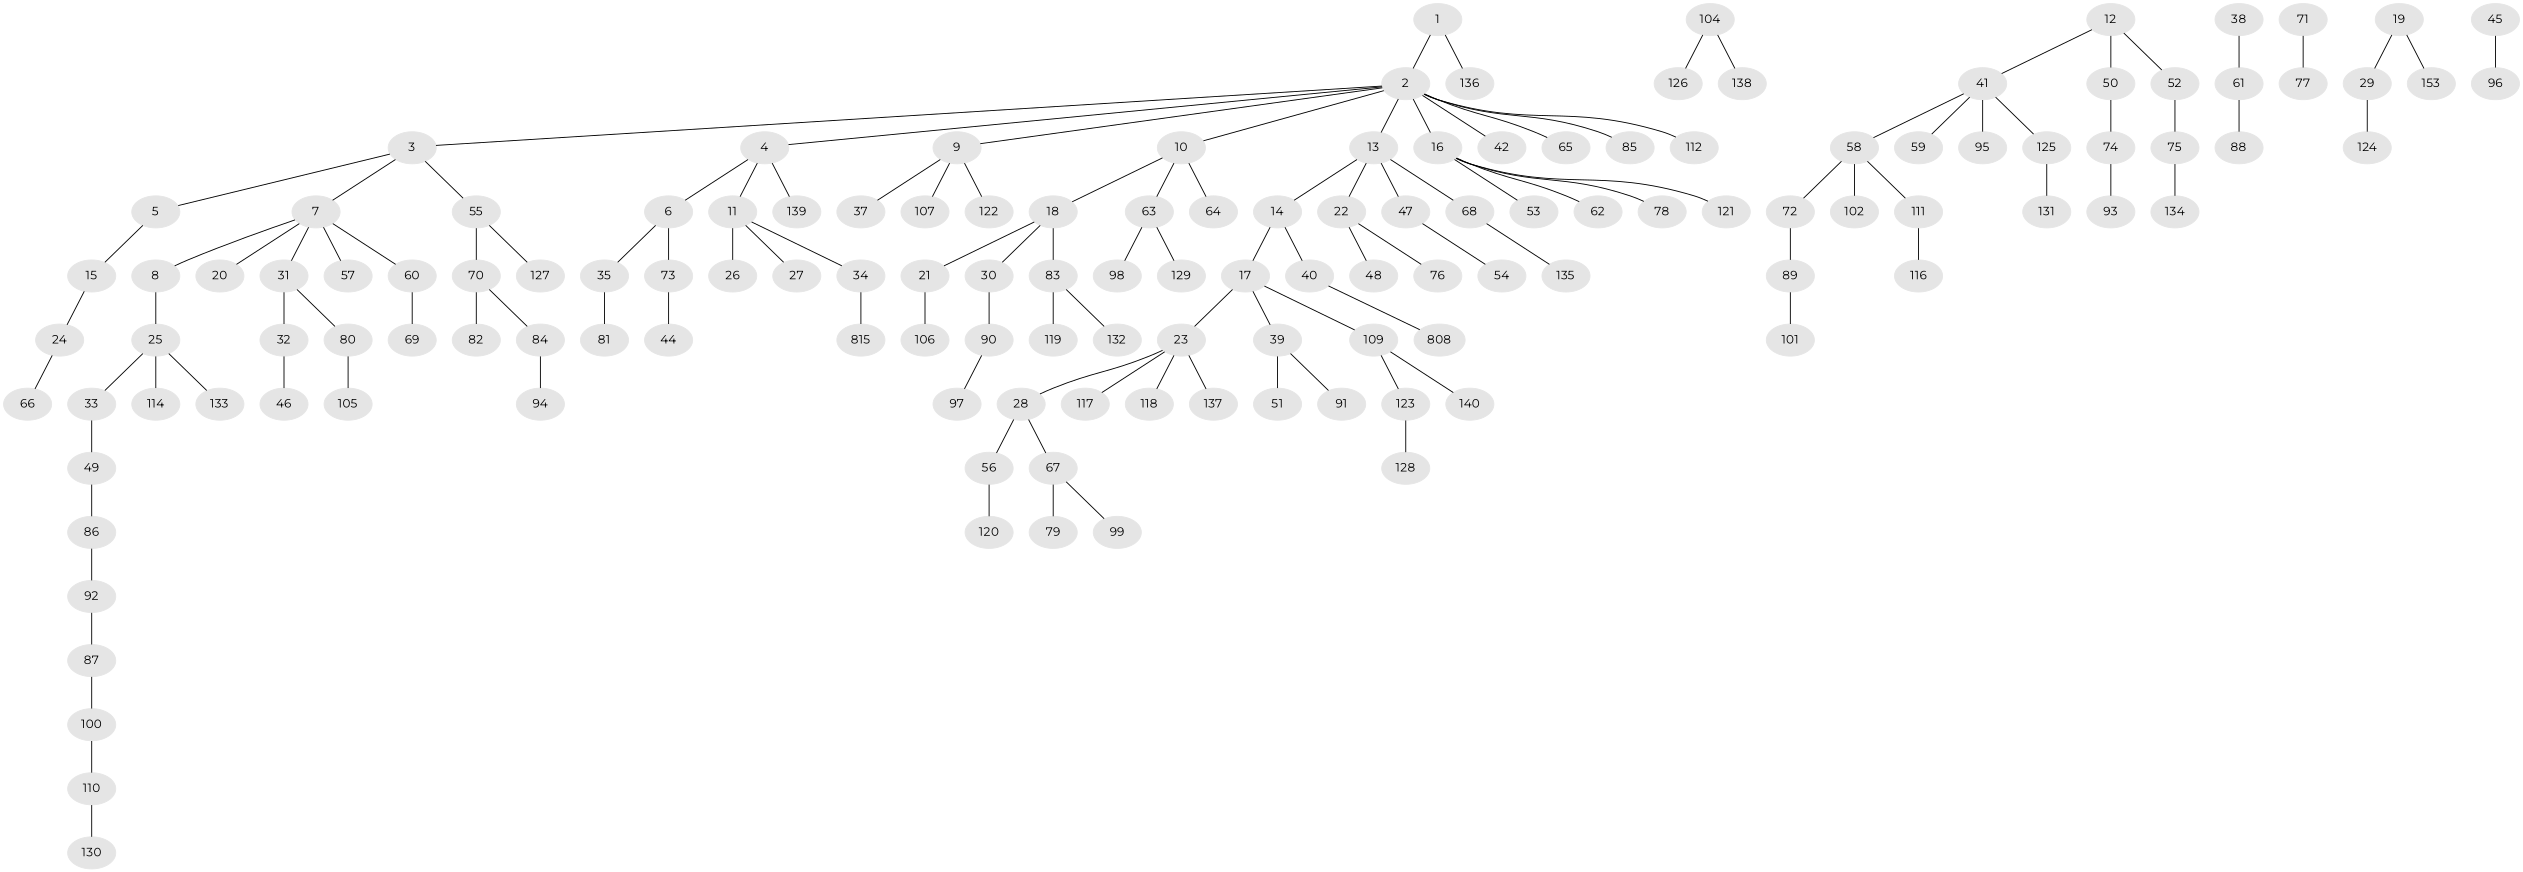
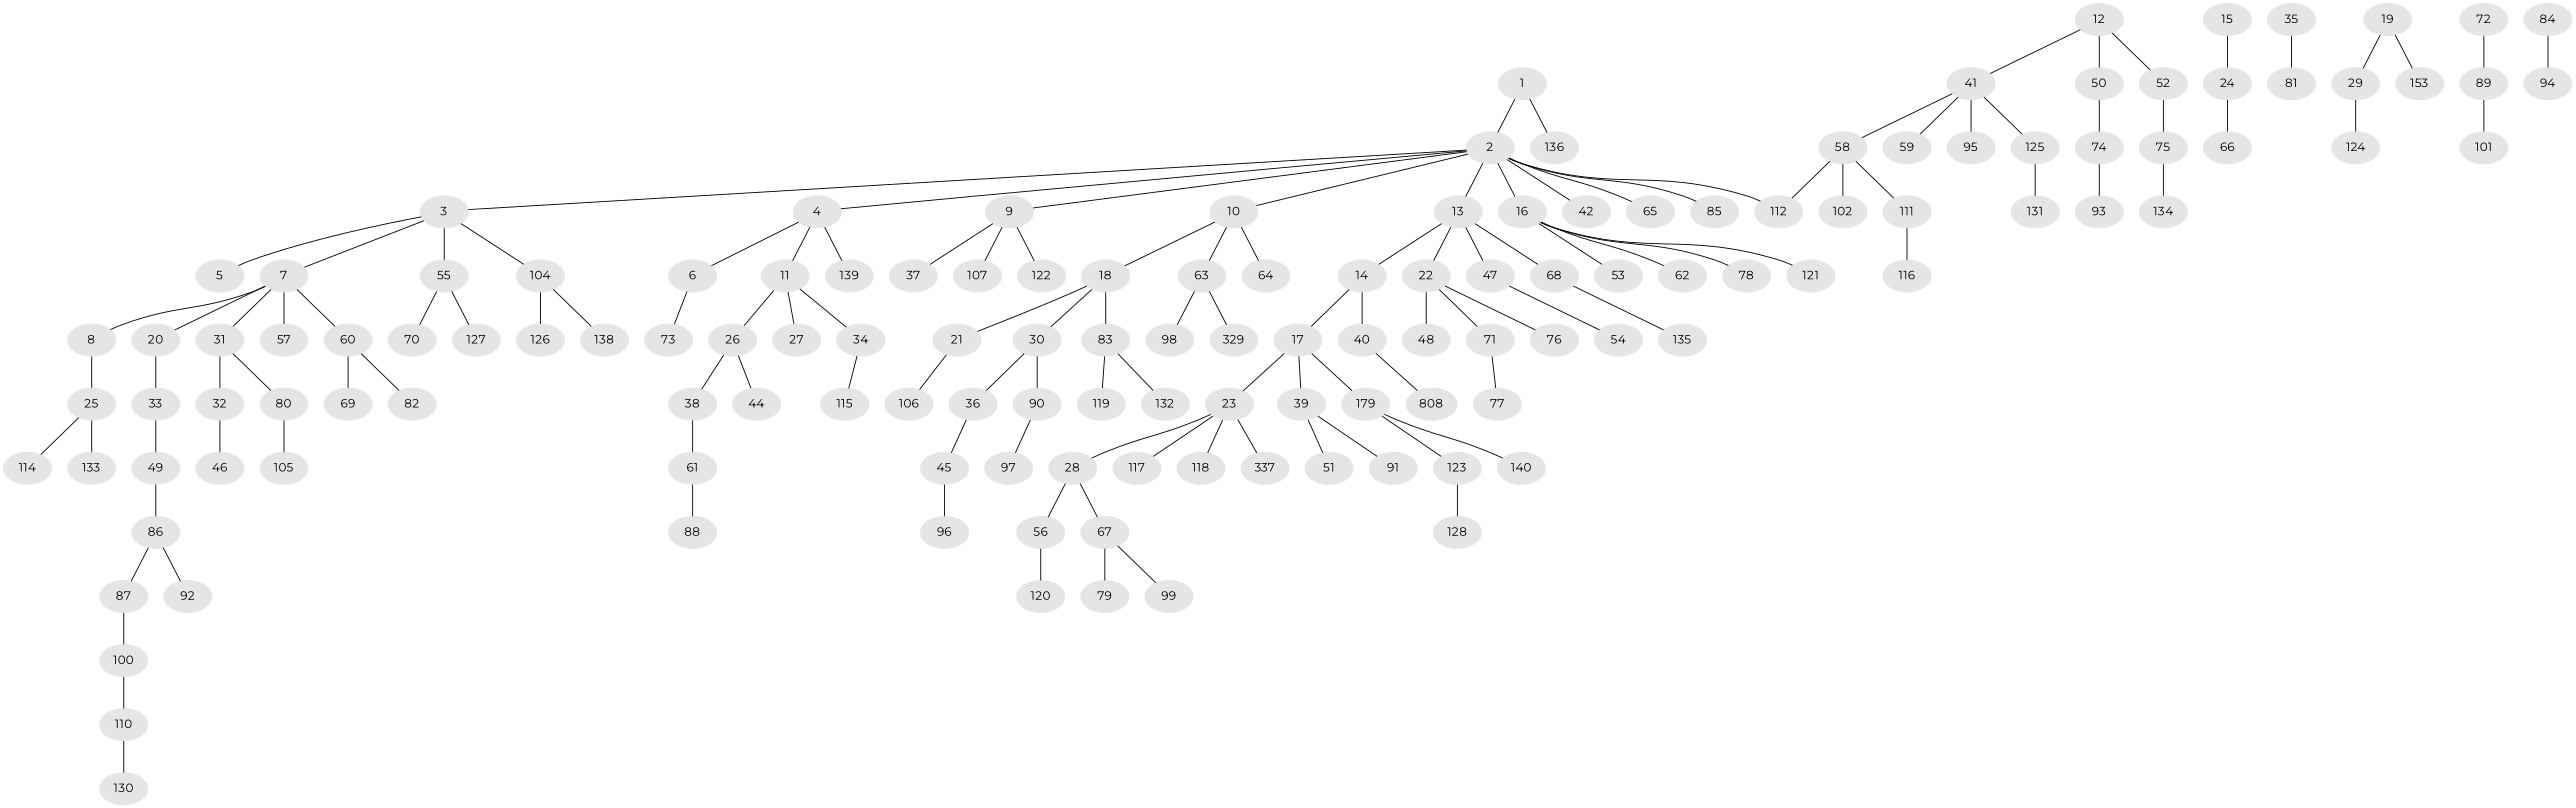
edge "58" -- "72": now "58" -- "112"
edge "5" -- "15": removed
edge "3" -- "104": added
edge "6" -- "35": removed
node "129": label "129" -> "329"
edge "70" -- "82": now "60" -- "82"
edge "70" -- "84": removed
edge "73" -- "44": now "26" -- "44"
edge "22" -- "71": added
node "815": label "815" -> "115"
node "109": label "109" -> "179"
edge "25" -- "33": now "20" -- "33"
edge "26" -- "38": added
node "36": added
node "137": label "137" -> "337"
edge "92" -- "87": now "86" -- "87"
